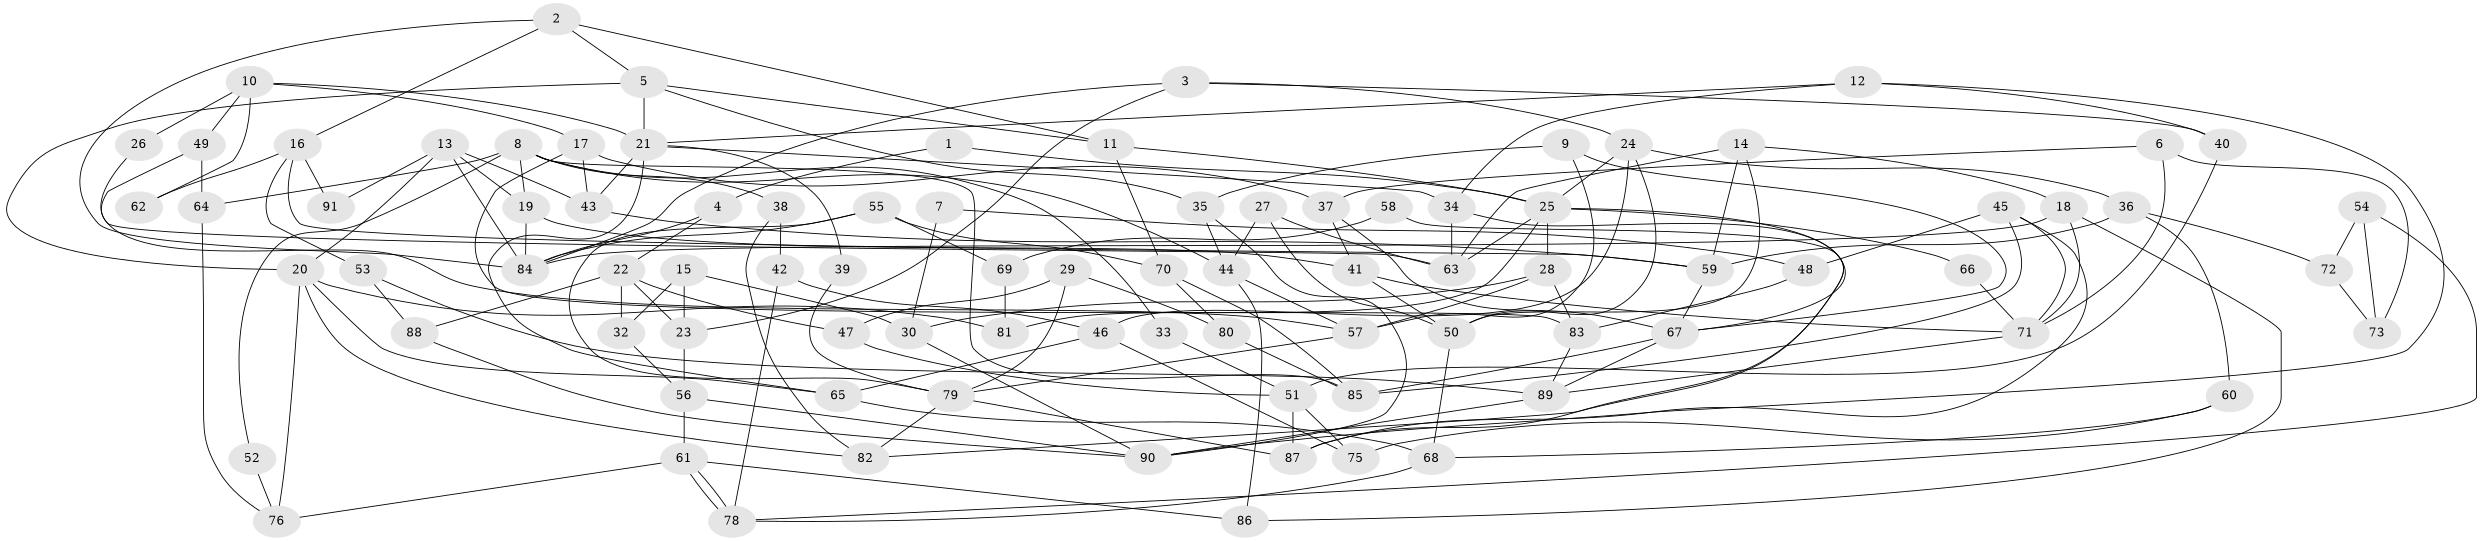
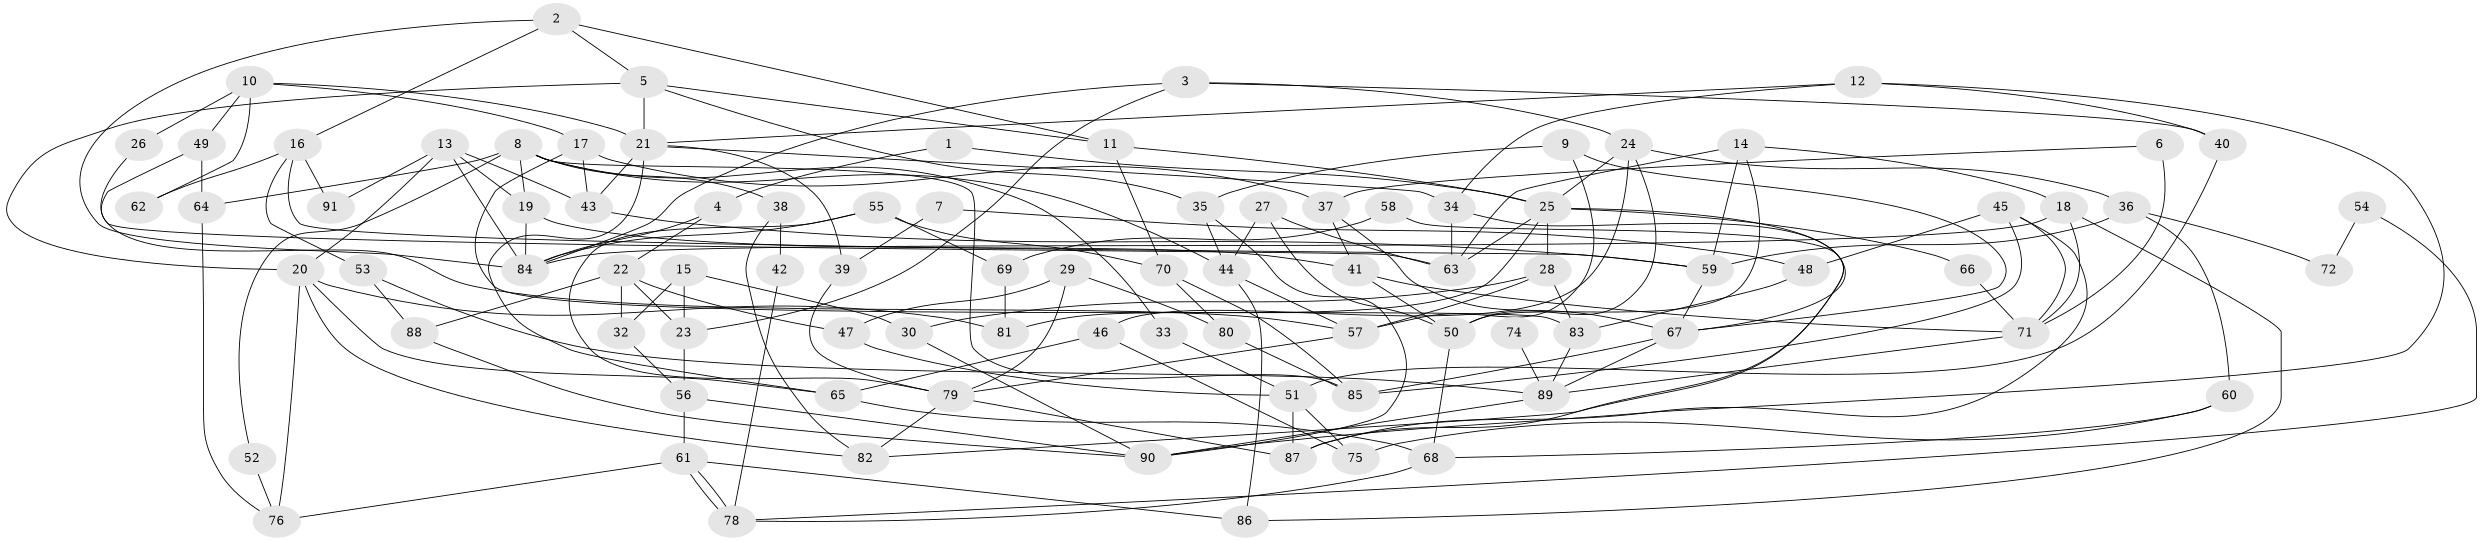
edge "7" -- "30": now "7" -- "39"
edge "42" -- "46": removed
node "74": added
node "73": removed
